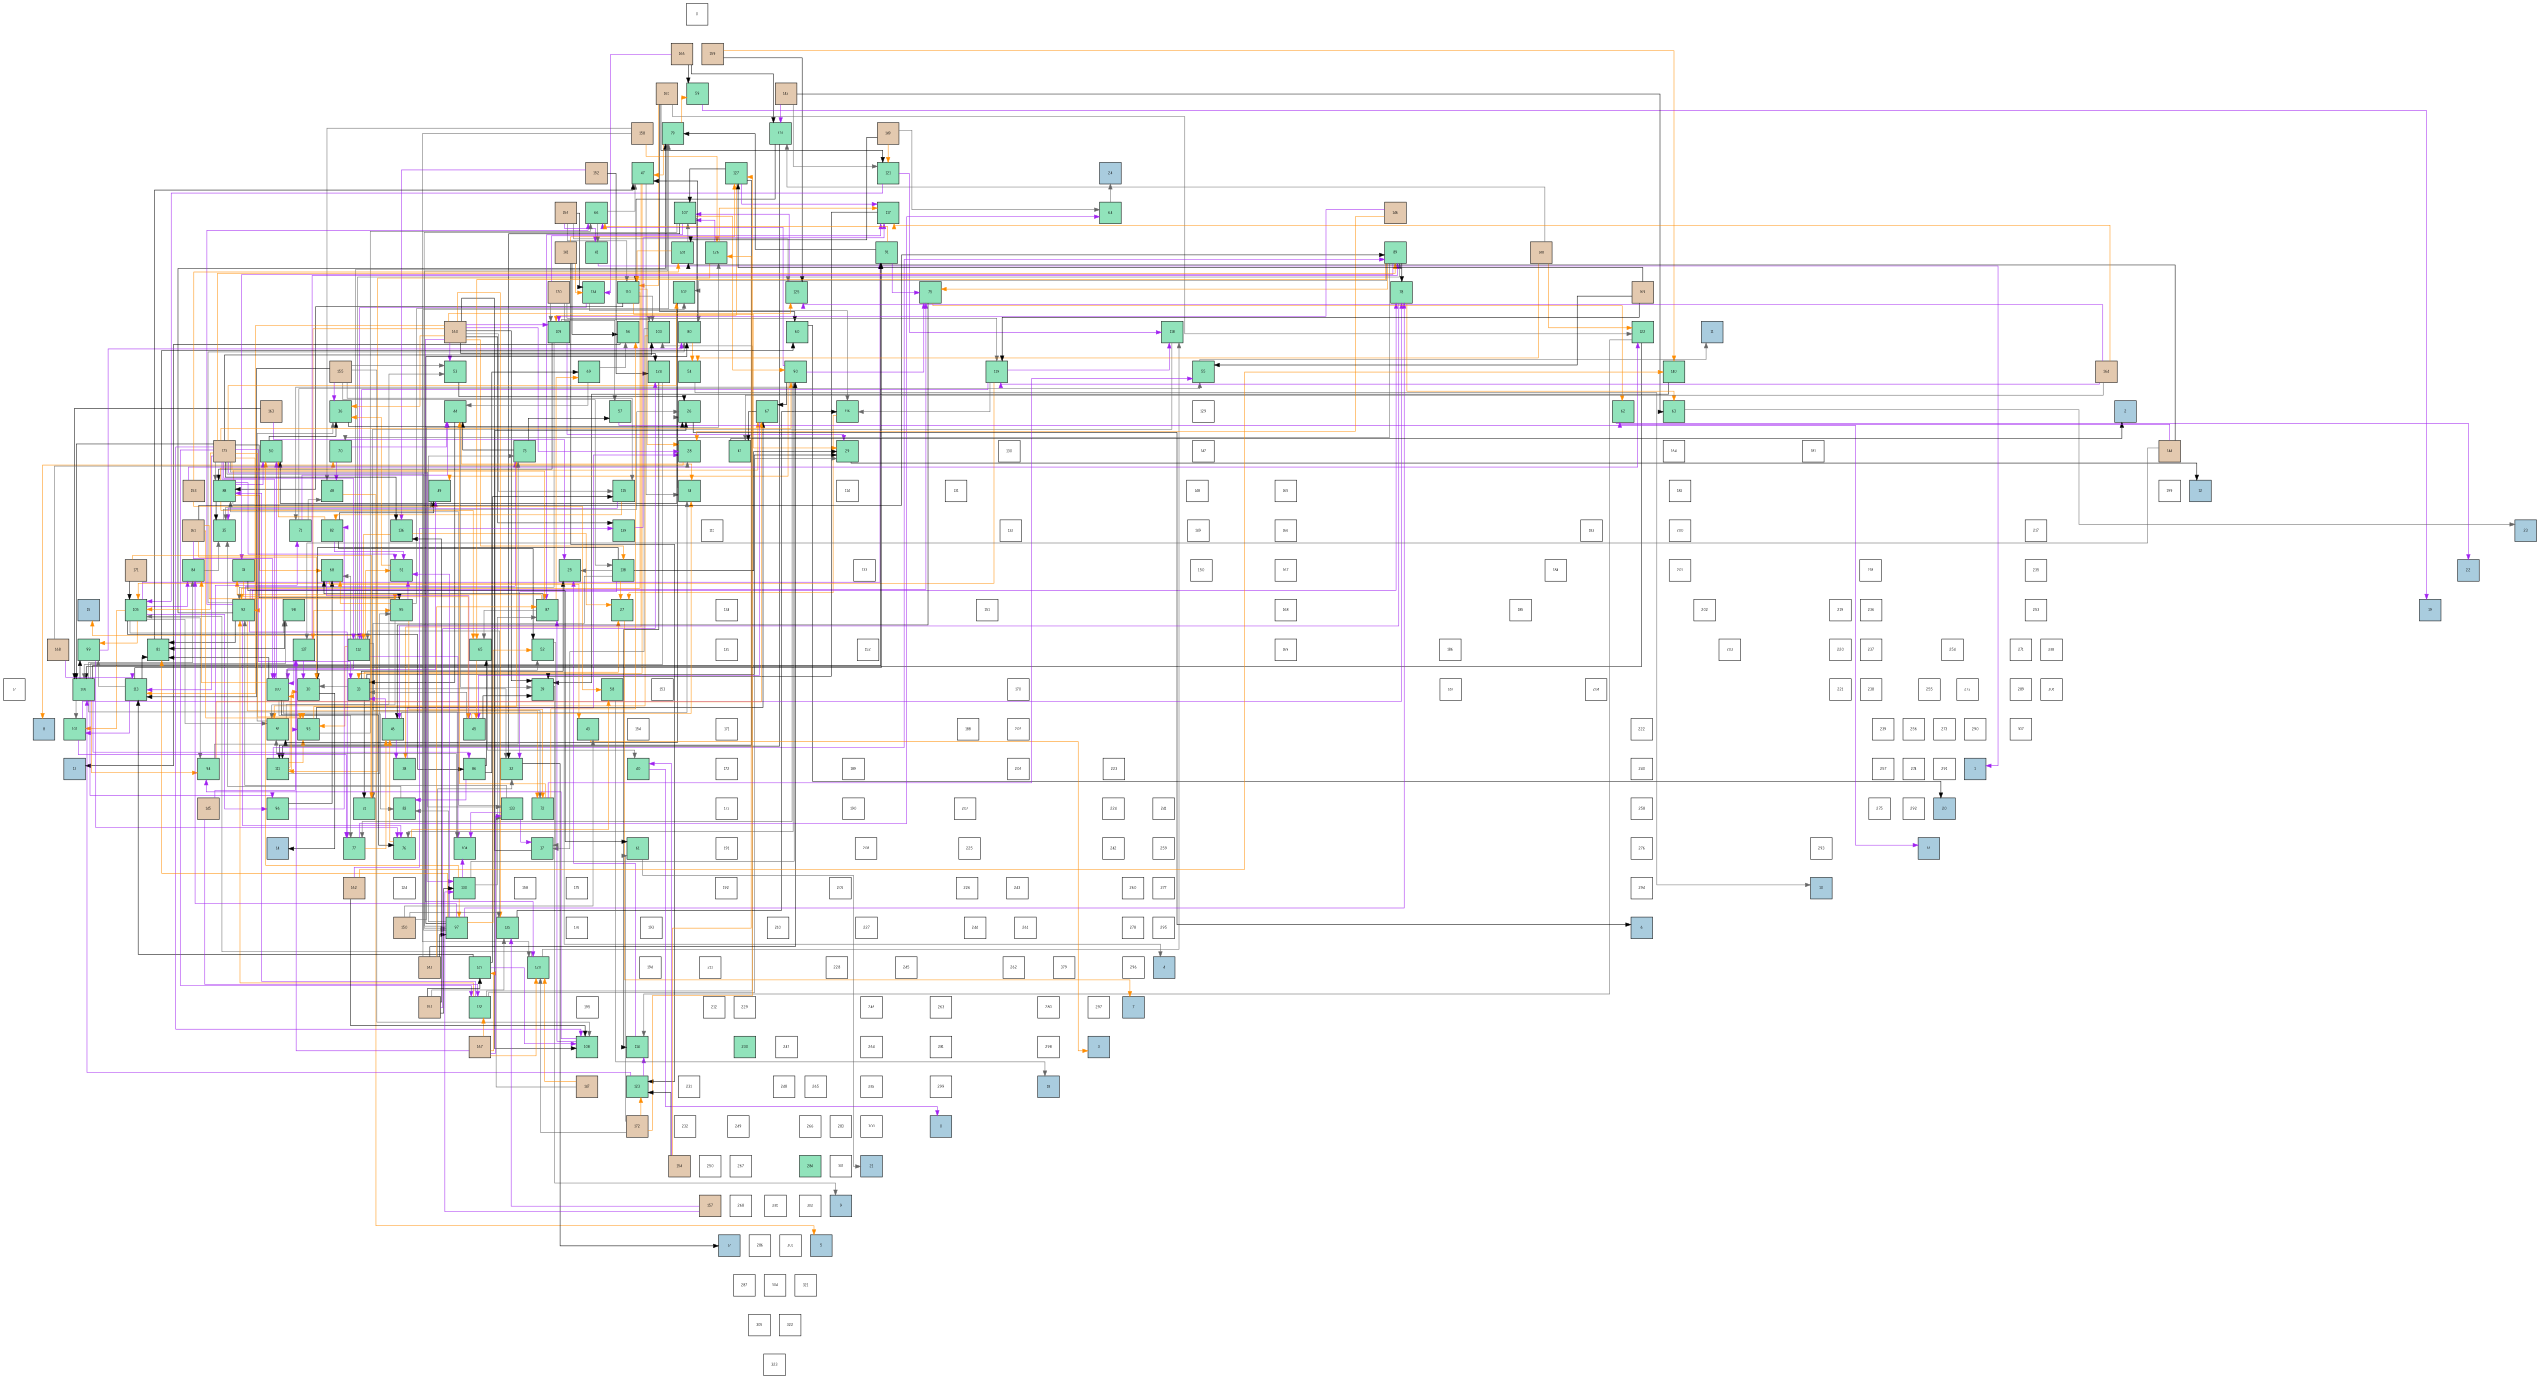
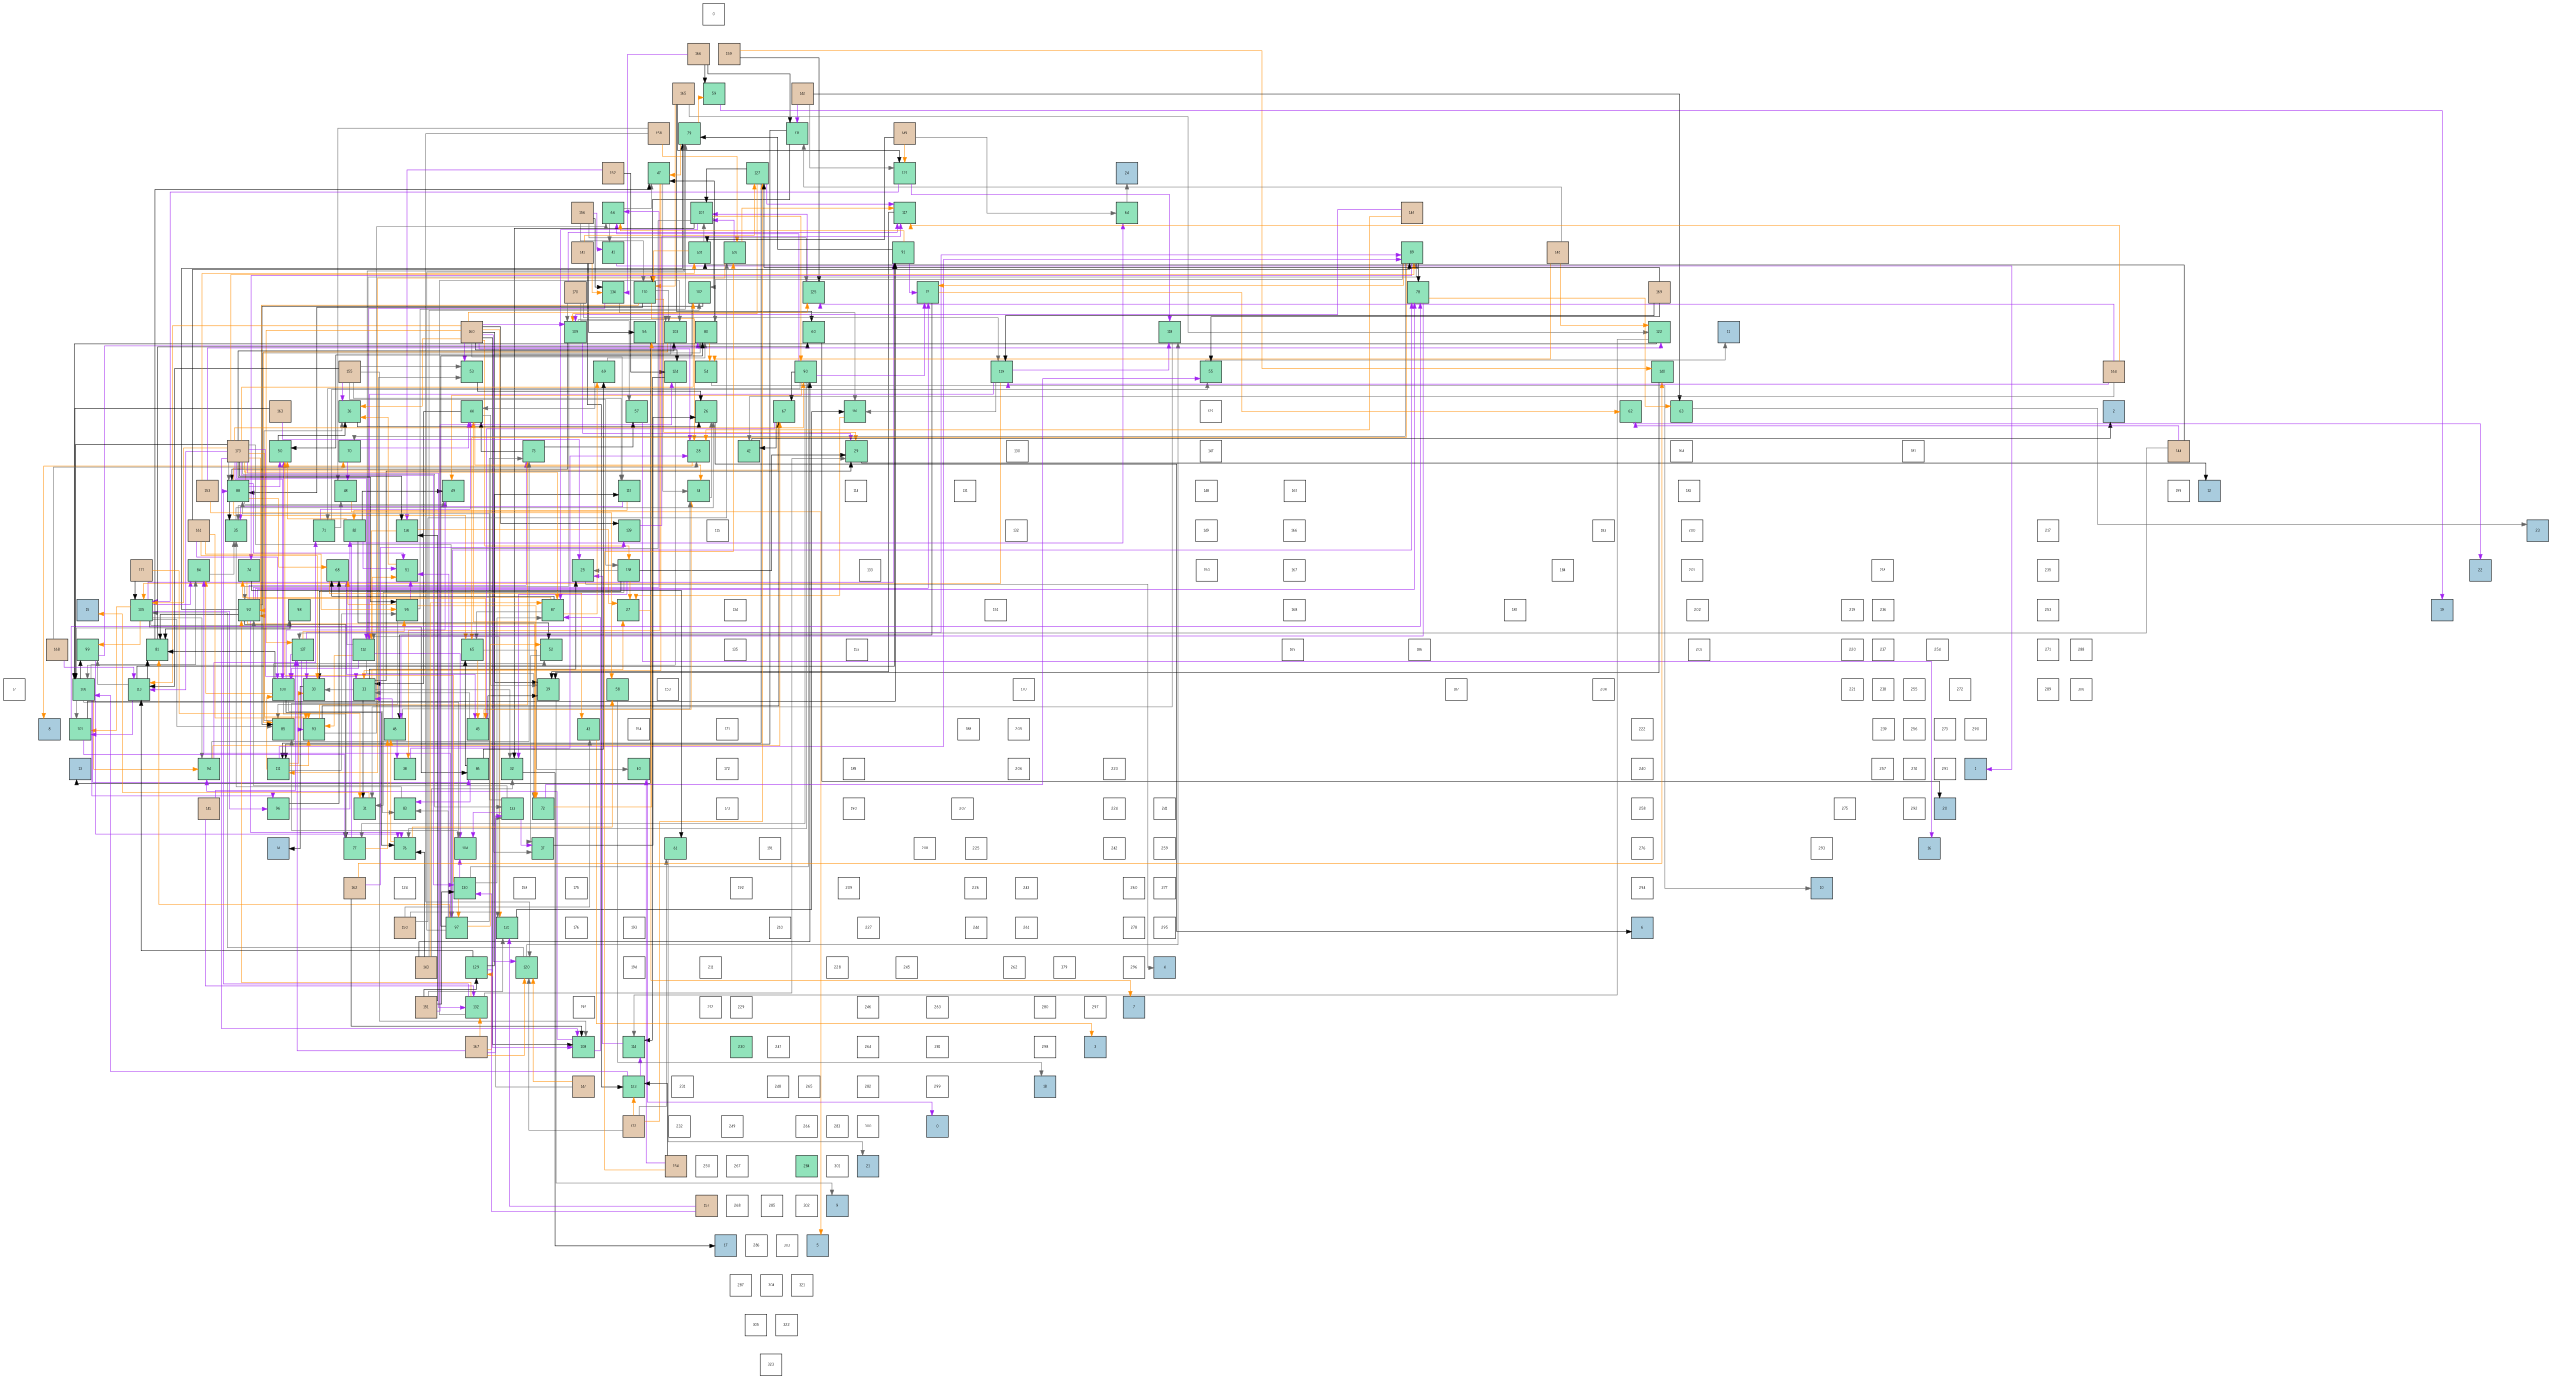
edge "69" -> "56": now "69" -> "80"
edge "92" -> "77": color purple -> black
edge "106" -> "91": now "101" -> "91"
node "307": removed
edge "143" -> "97": now "143" -> "76"
